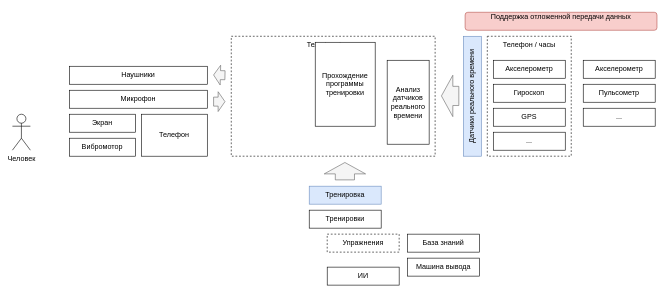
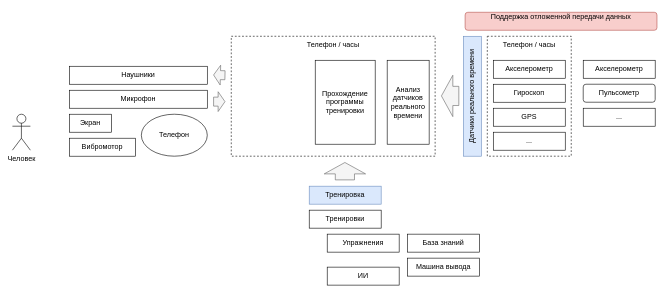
node "Прохождение программы тренировки": moved (345, 84) -> (345, 102)
node "Пульсометр": shape rectangle -> rounded rectangle
node "Экран": size 66x18 -> 42x18
node "Телефон": shape rectangle -> ellipse
node "Упражнения": style dashed -> solid
